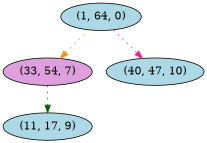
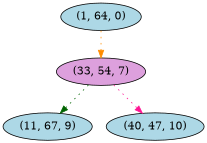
edge "(1, 64, 0)" -> "(40, 47, 10)": now "(33, 54, 7)" -> "(40, 47, 10)"
node "(11, 17, 9)": label "(11, 17, 9)" -> "(11, 67, 9)"
